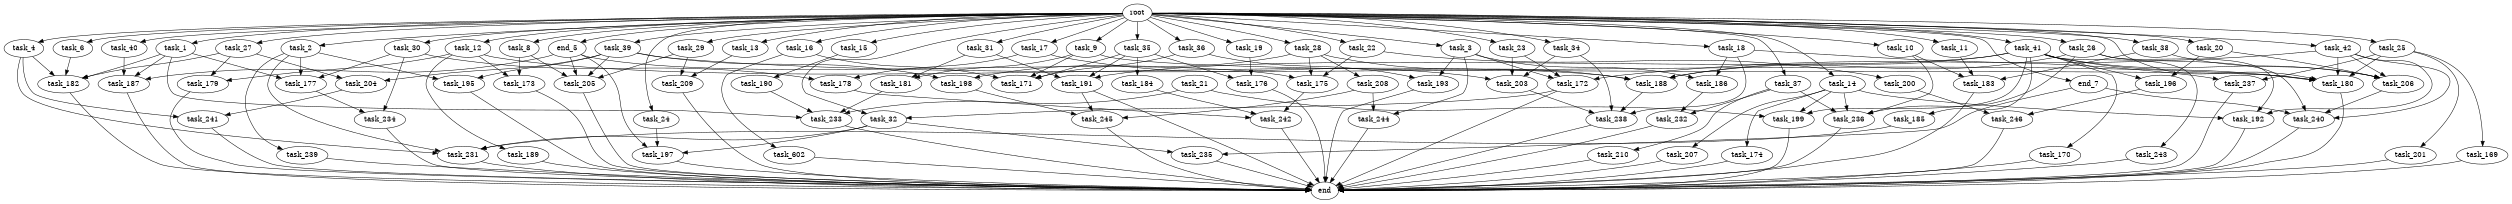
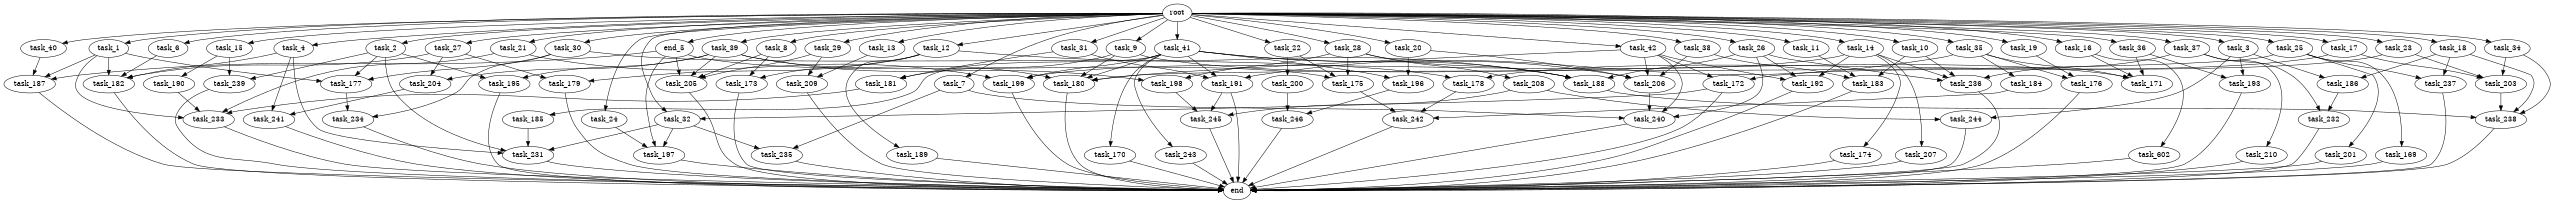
edge "root" -> "task_180": now "root" -> "task_21"
edge "task_15" -> "task_239": added
edge "task_3" -> "task_172": removed
node "end_7": label "end_7" -> "task_7"
